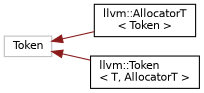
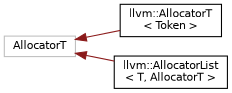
node "Token": label "Token" -> "AllocatorT"
node "llvm::Token < T, AllocatorT >": label "llvm::Token < T, AllocatorT >" -> "llvm::AllocatorList < T, AllocatorT >"
